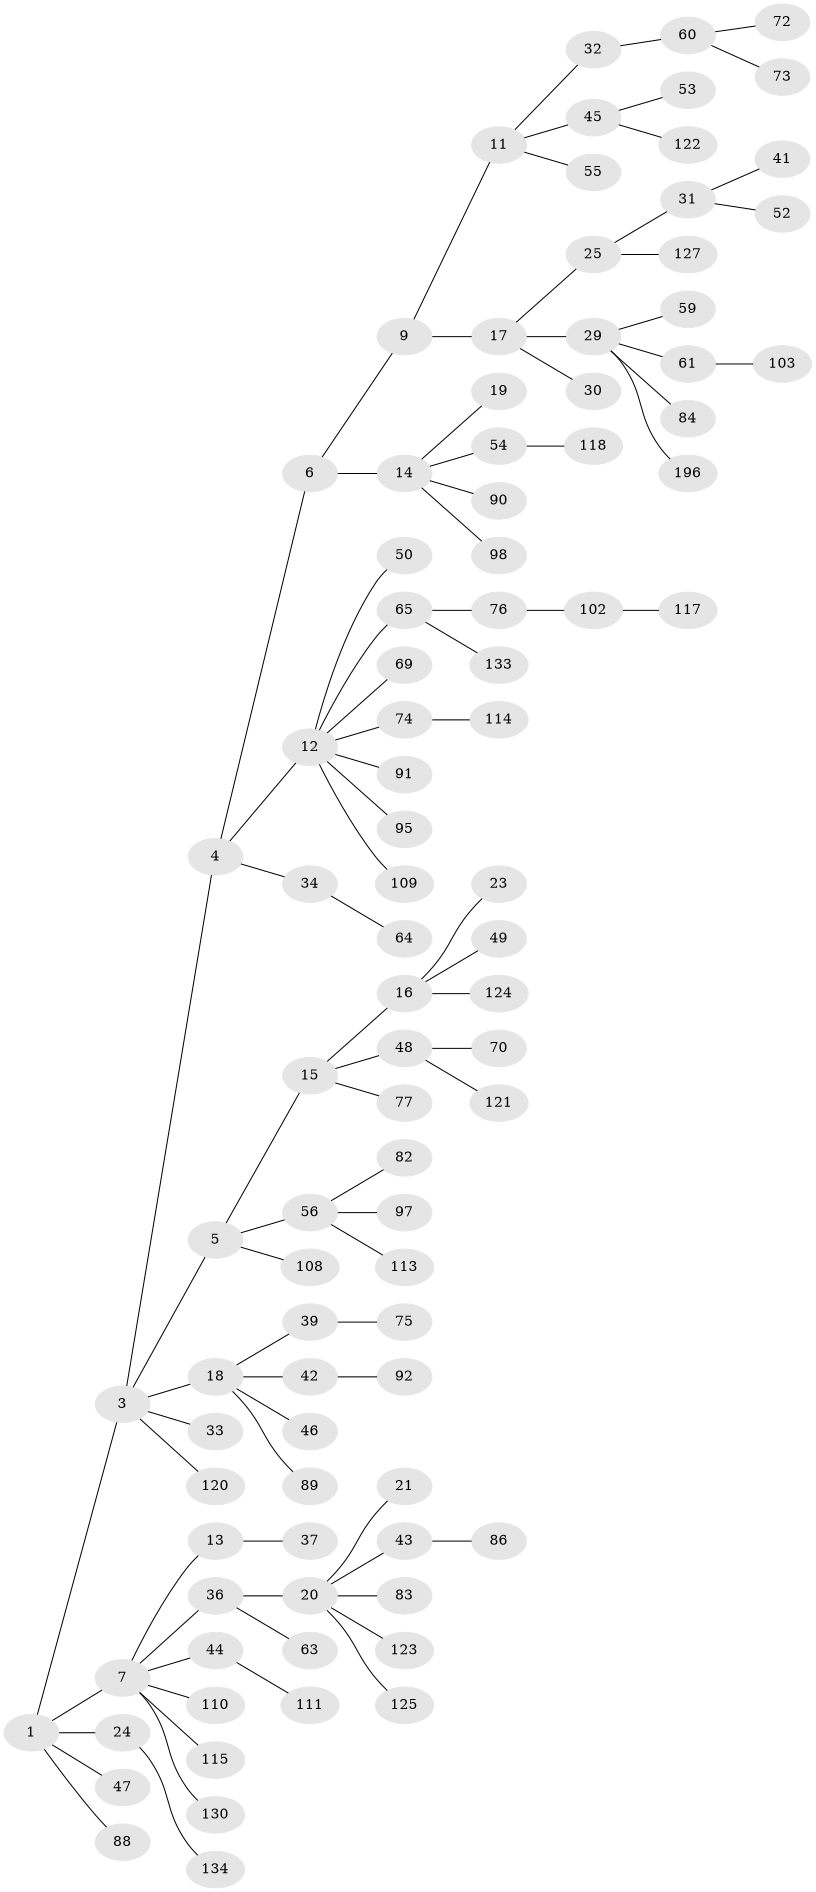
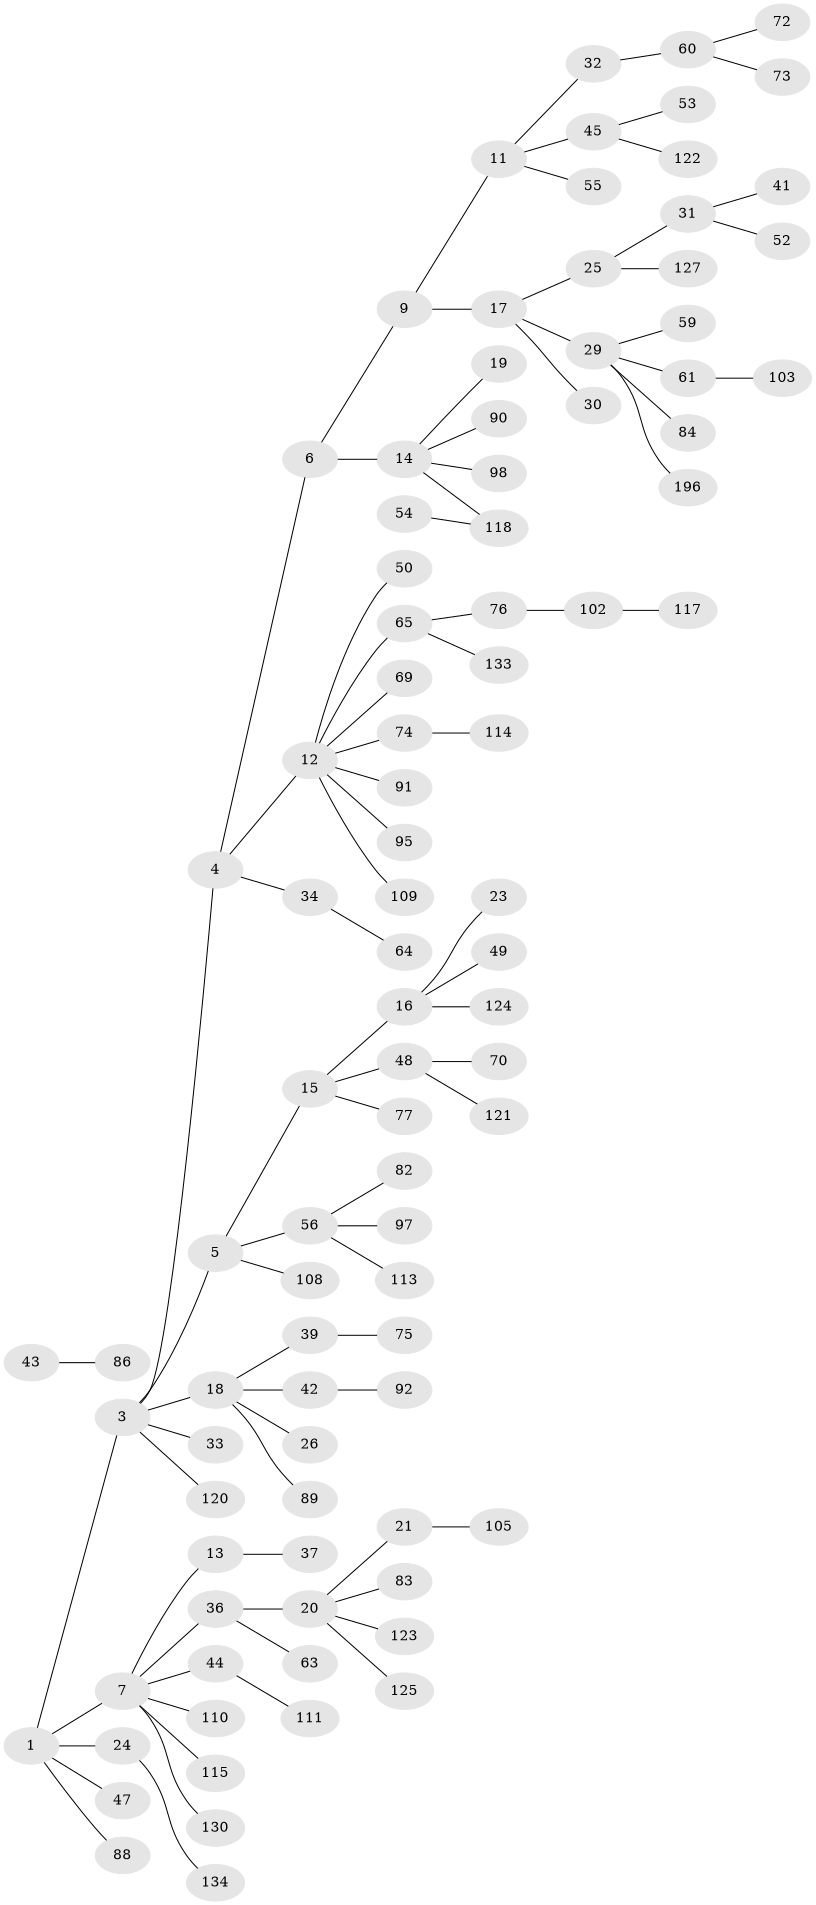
edge "54" -- "14": now "118" -- "14"
node "46": label "46" -> "26"
node "105": added
edge "43" -- "20": removed
